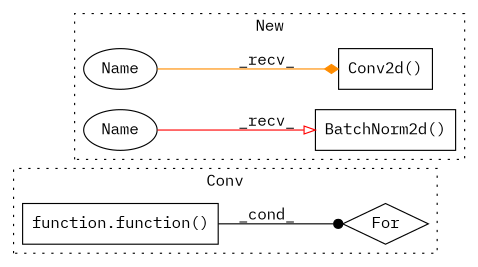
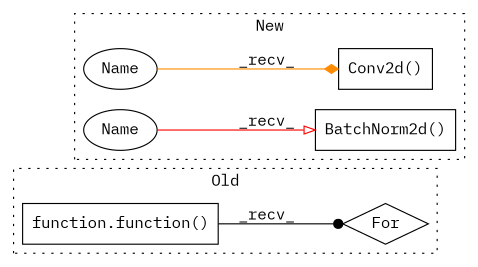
cluster "Conv": label "Conv" -> "Old"
edge "function.function()" -> "For": label "_cond_" -> "_recv_"
